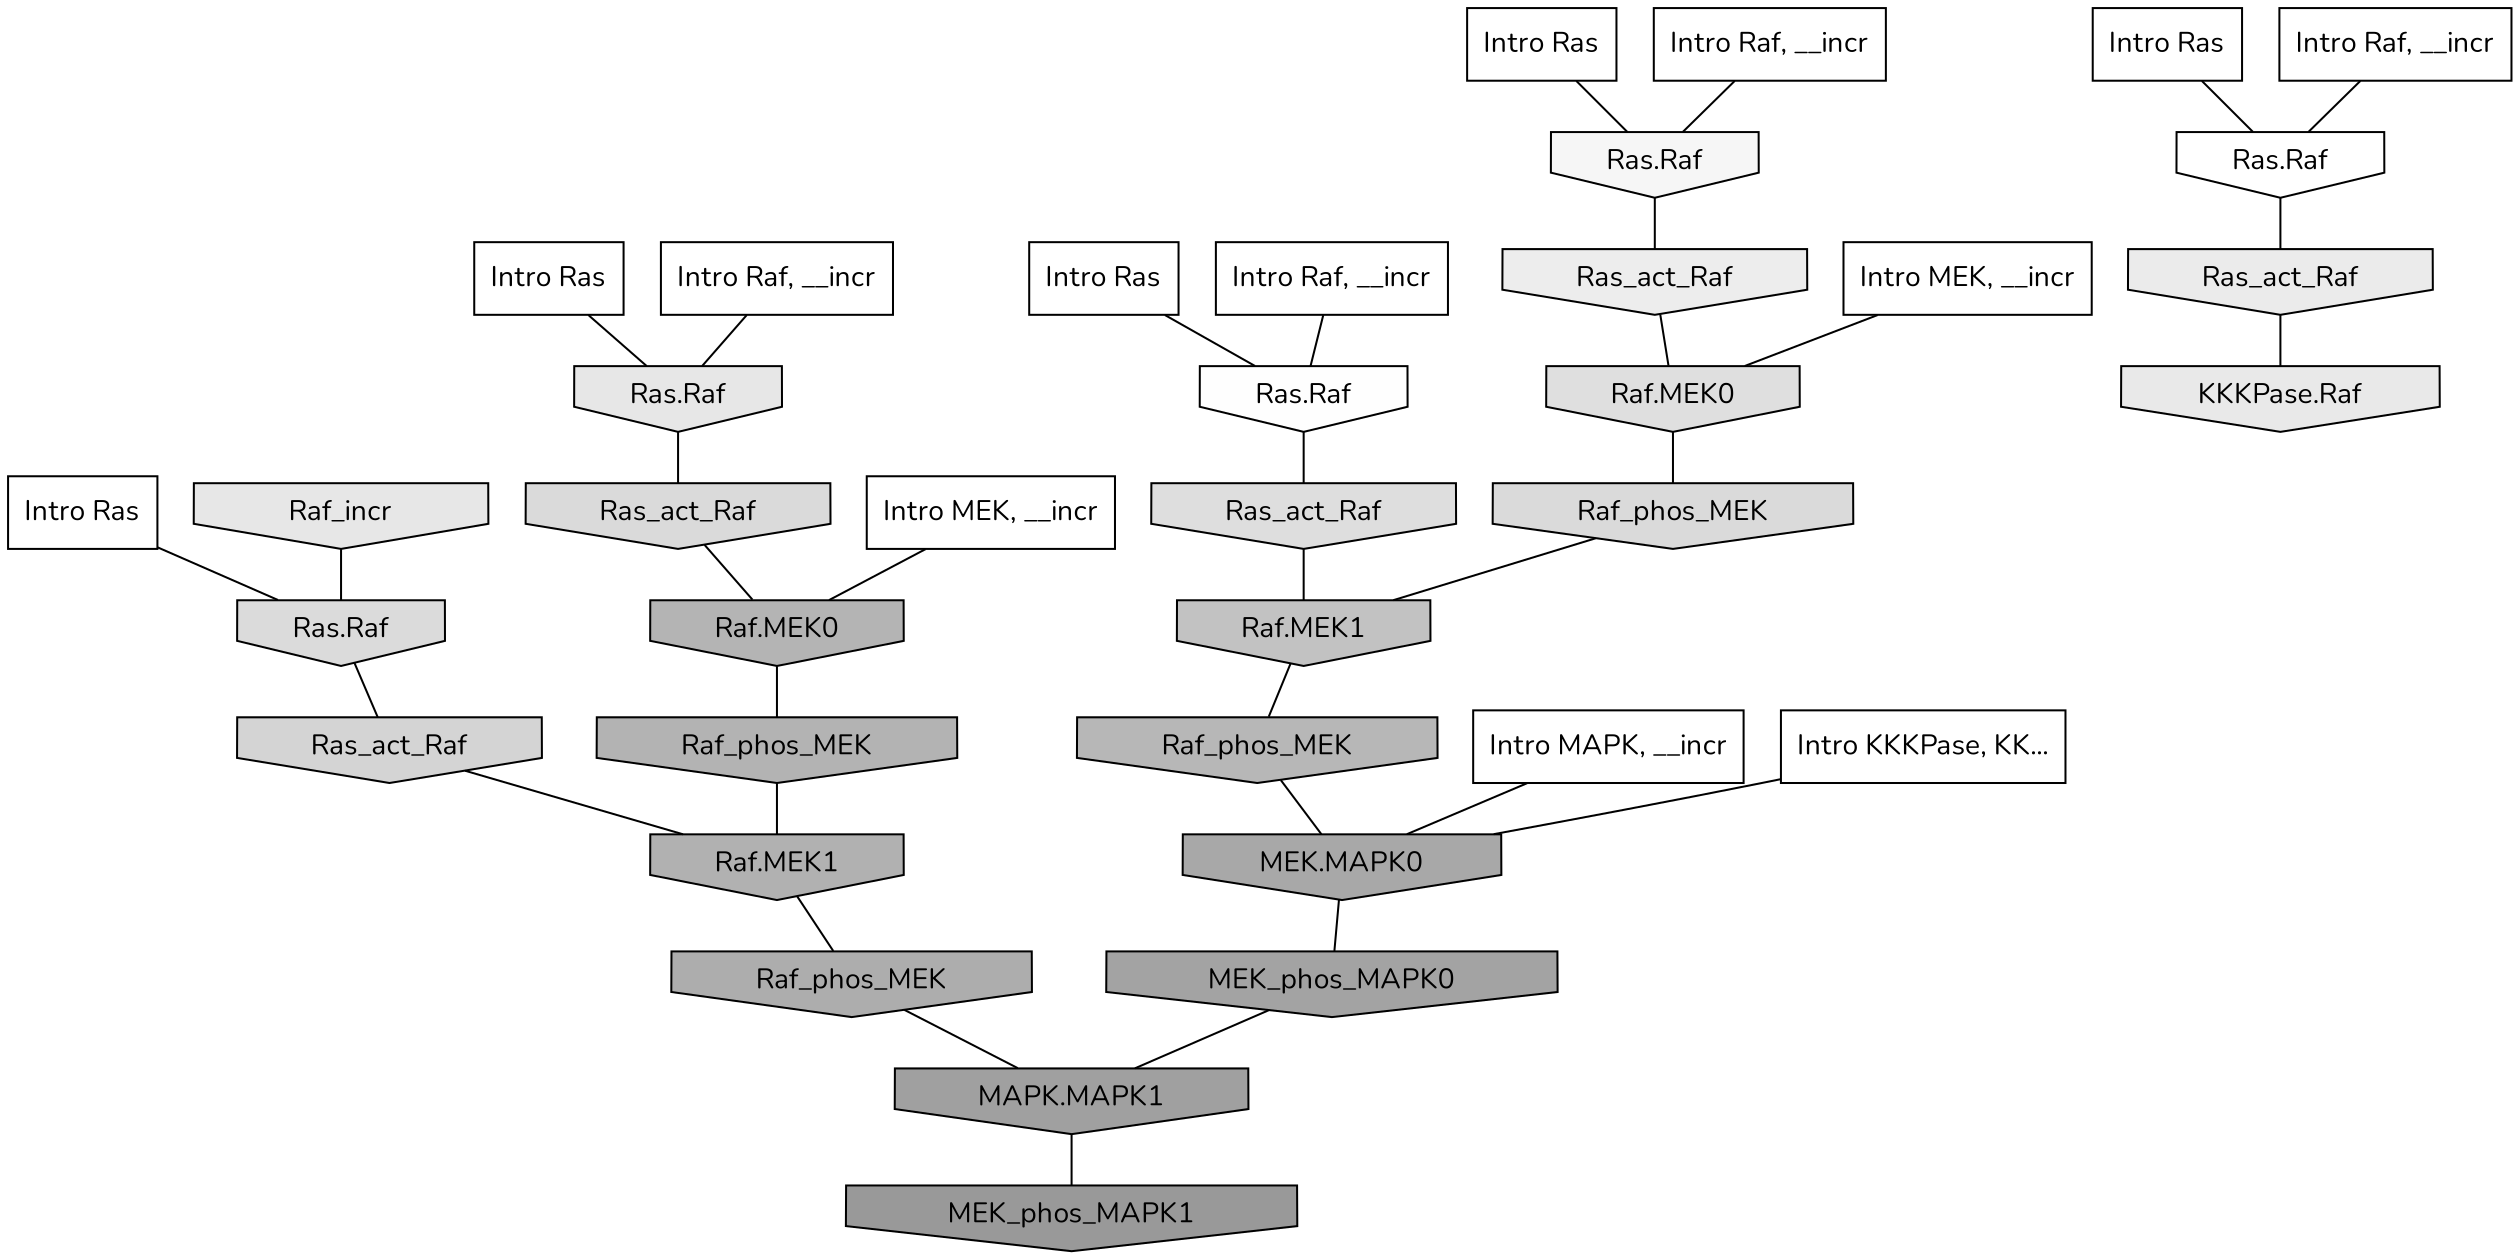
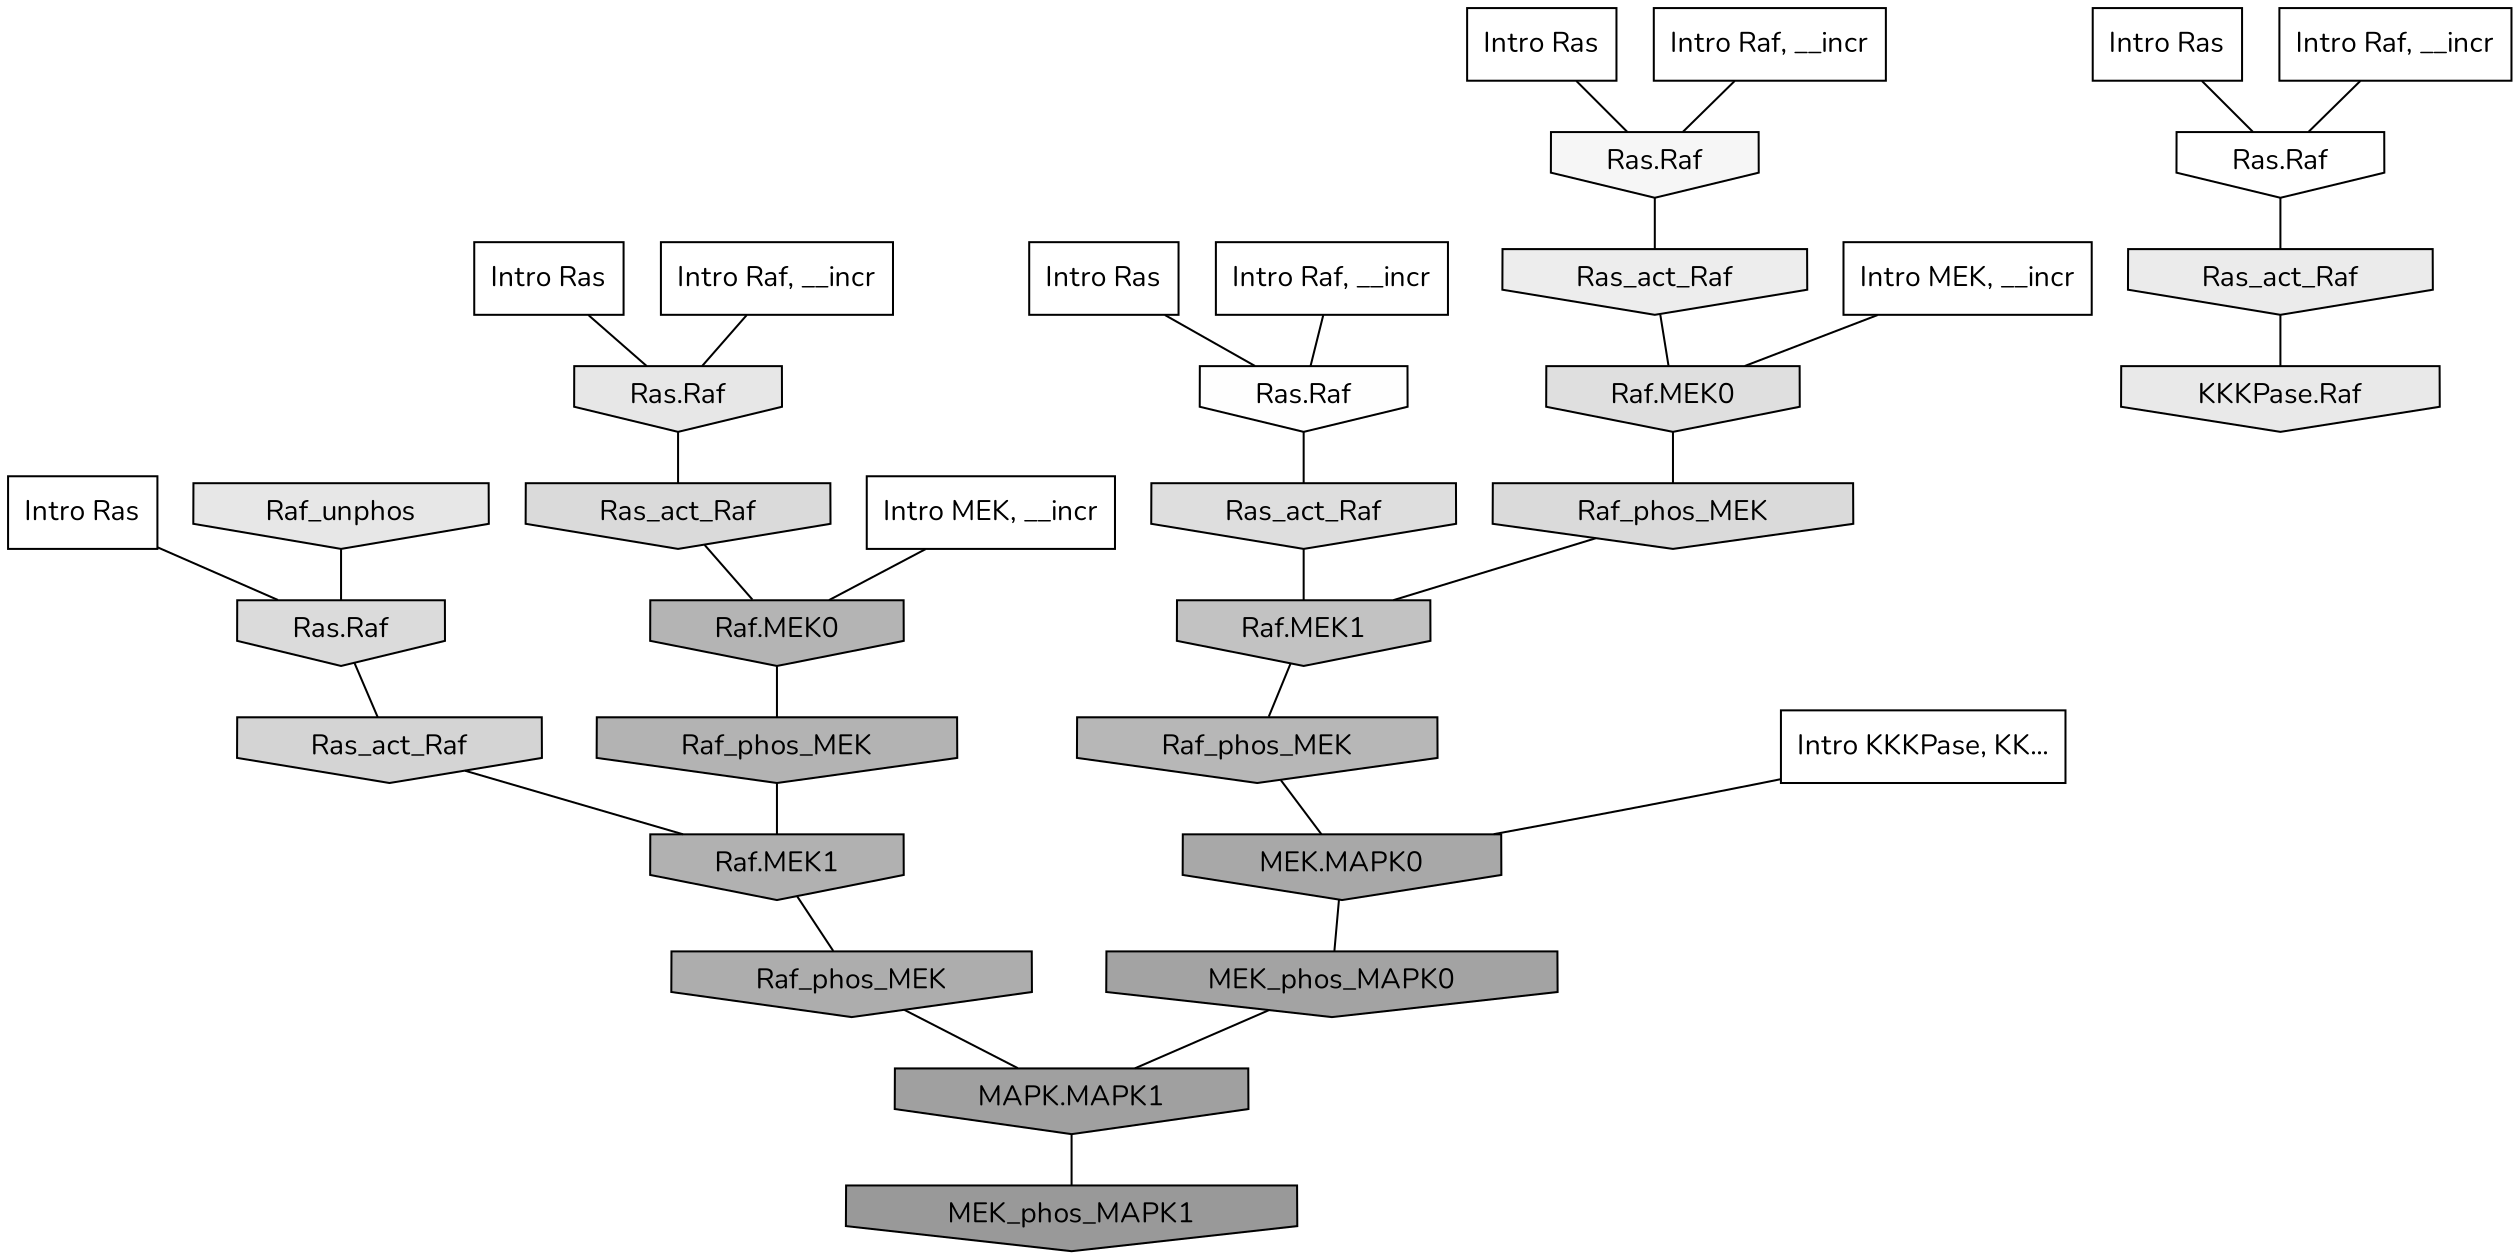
node "Raf_incr": label "Raf_incr" -> "Raf_unphos"
node "Intro MAPK, __incr": removed
